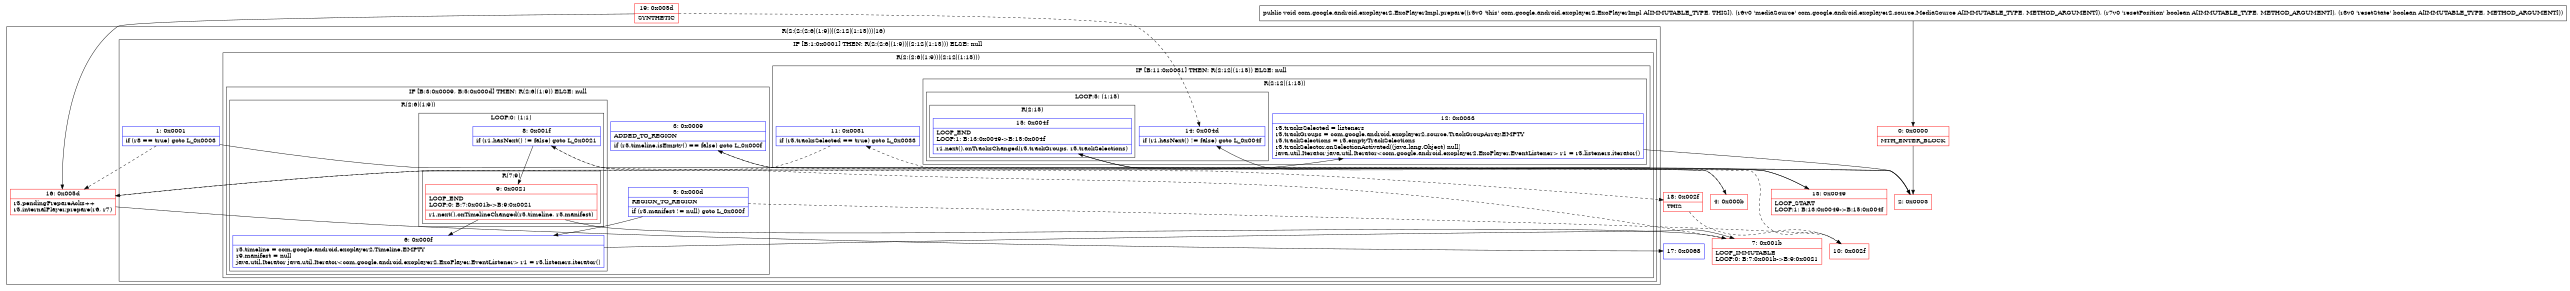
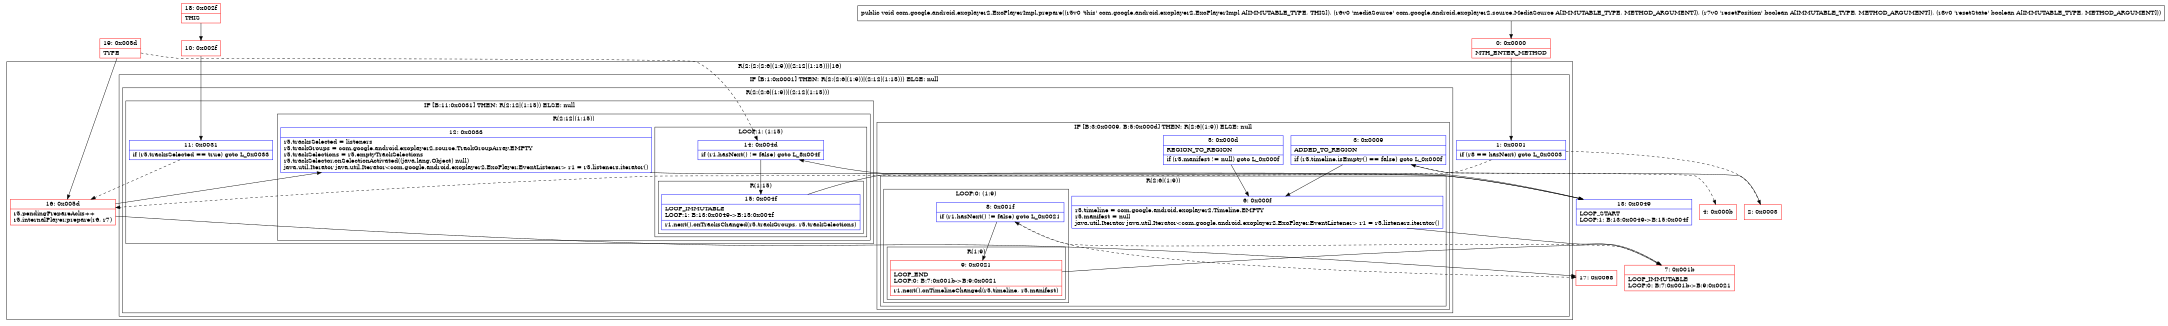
node "19: 0x005d": text "SYNTHETIC" -> "TYPE"
cluster "LOOP:5: (1:15)": label "LOOP:5: (1:15)" -> "LOOP:1: (1:15)"
cluster "R(2:15)": label "R(2:15)" -> "R(1:15)"
cluster "LOOP:0: (1:1)": label "LOOP:0: (1:1)" -> "LOOP:0: (1:9)"
node "15: 0x004f": text "LOOP_END" -> "LOOP_IMMUTABLE"
node "1: 0x0001": text "if (r8 == true) goto L_0x0003" -> "if (r8 == hasNext) goto L_0x0003"
node "14: 0x004d": text "if (r1.hasNext() != false) goto L_0x004f" -> "if (r1.hasNext() != false) goto L_8x004f"
node "0: 0x0000": text "MTH_ENTER_BLOCK" -> "MTH_ENTER_METHOD"
edge "12: 0x0033" -> "2: 0x0003": now "12: 0x0033" -> "13: 0x0049"
edge "1: 0x0001" -> "2: 0x0003": style solid -> dashed
edge "10: 0x002f" -> "11: 0x0031": style dashed -> solid
edge "4: 0x000b" -> "15: 0x004f": now "14: 0x004d" -> "15: 0x004f"
edge "0: 0x0000" -> "2: 0x0003": now "0: 0x0000" -> "1: 0x0001"
edge "8: 0x001f" -> "18: 0x002f": now "8: 0x001f" -> "17: 0x0068"
cluster "R(7:9)": label "R(7:9)" -> "R(1:9)"
node "13: 0x0049": color red -> blue
edge "5: 0x000d" -> "10: 0x002f": removed
edge "9: 0x0021" -> "6: 0x000f": now "3: 0x0009" -> "6: 0x000f"
edge "18: 0x002f" -> "10: 0x002f": style dashed -> solid
node "17: 0x0068": color blue -> red
node "6: 0x000f": text "r9.manifest = null" -> "r5.manifest = null"
